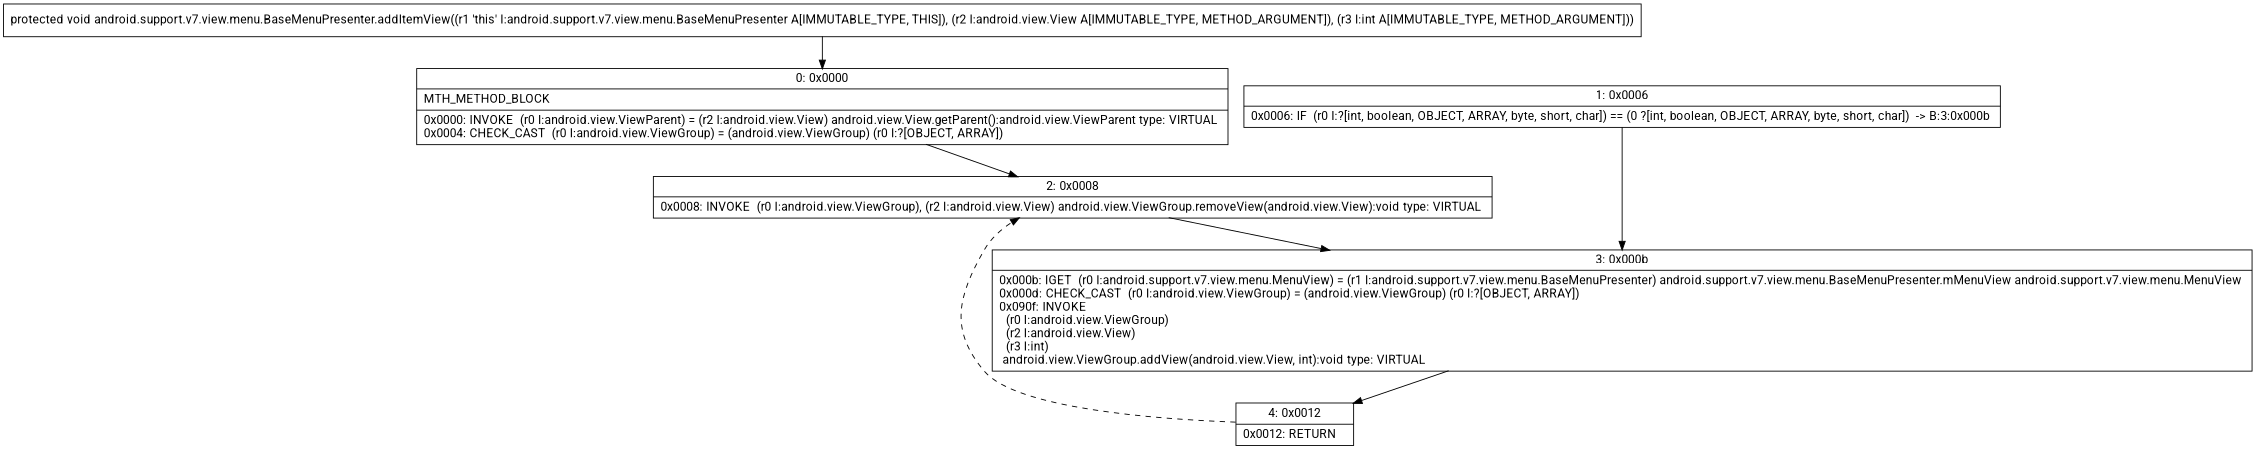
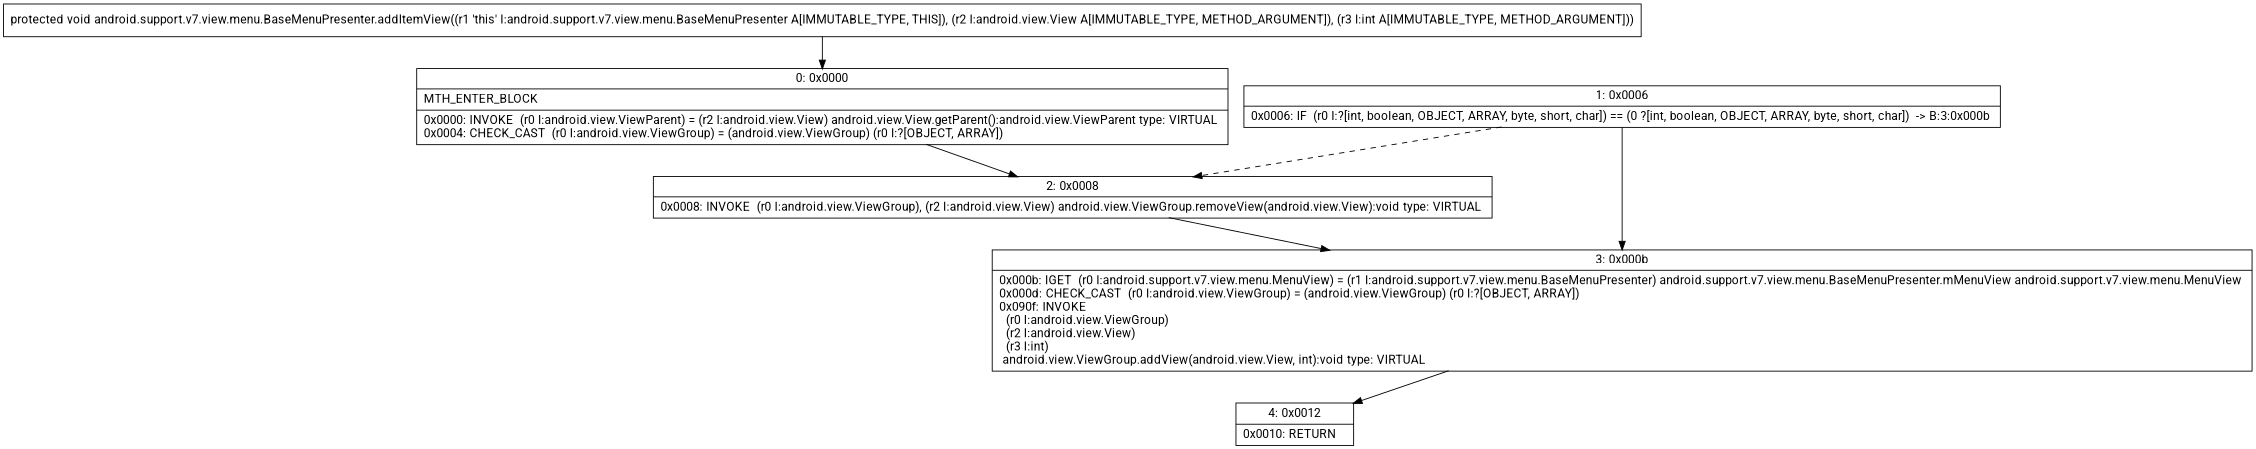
node "0: 0x0000": text "MTH_METHOD_BLOCK" -> "MTH_ENTER_BLOCK"
edge "4: 0x0012" -> "2: 0x0008": now "1: 0x0006" -> "2: 0x0008"
node "4: 0x0012": text "0x0012: RETURN" -> "0x0010: RETURN"
